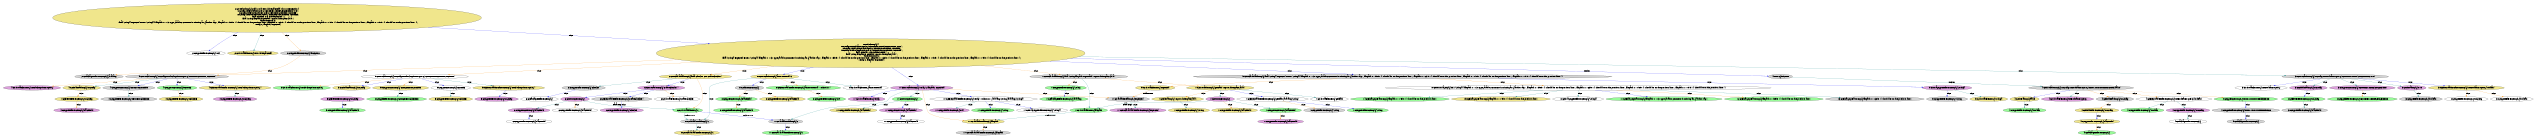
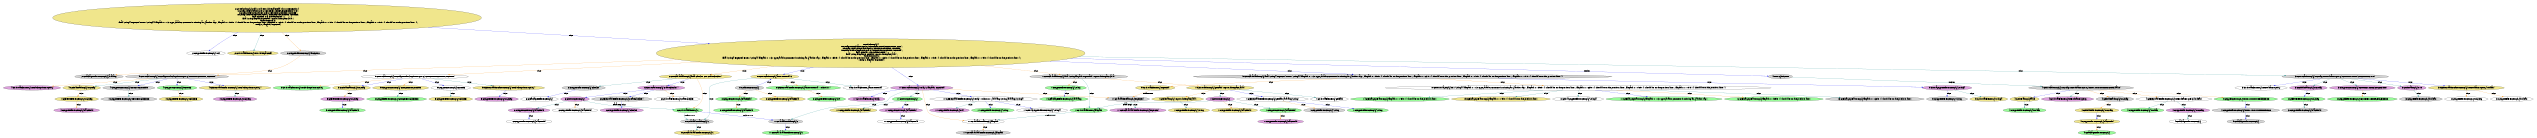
edge "8:CtInvocationImpl@assertNotNull(c)" -> "8:CtThisAccessImpl@": reversed
edge "5:CtFieldReadImpl@mConfig" -> "5:CtFieldReferenceImpl@mConfig": added, label "AST"
node "17:CtVariableReadImpl@filepath": fillcolor khaki -> white
